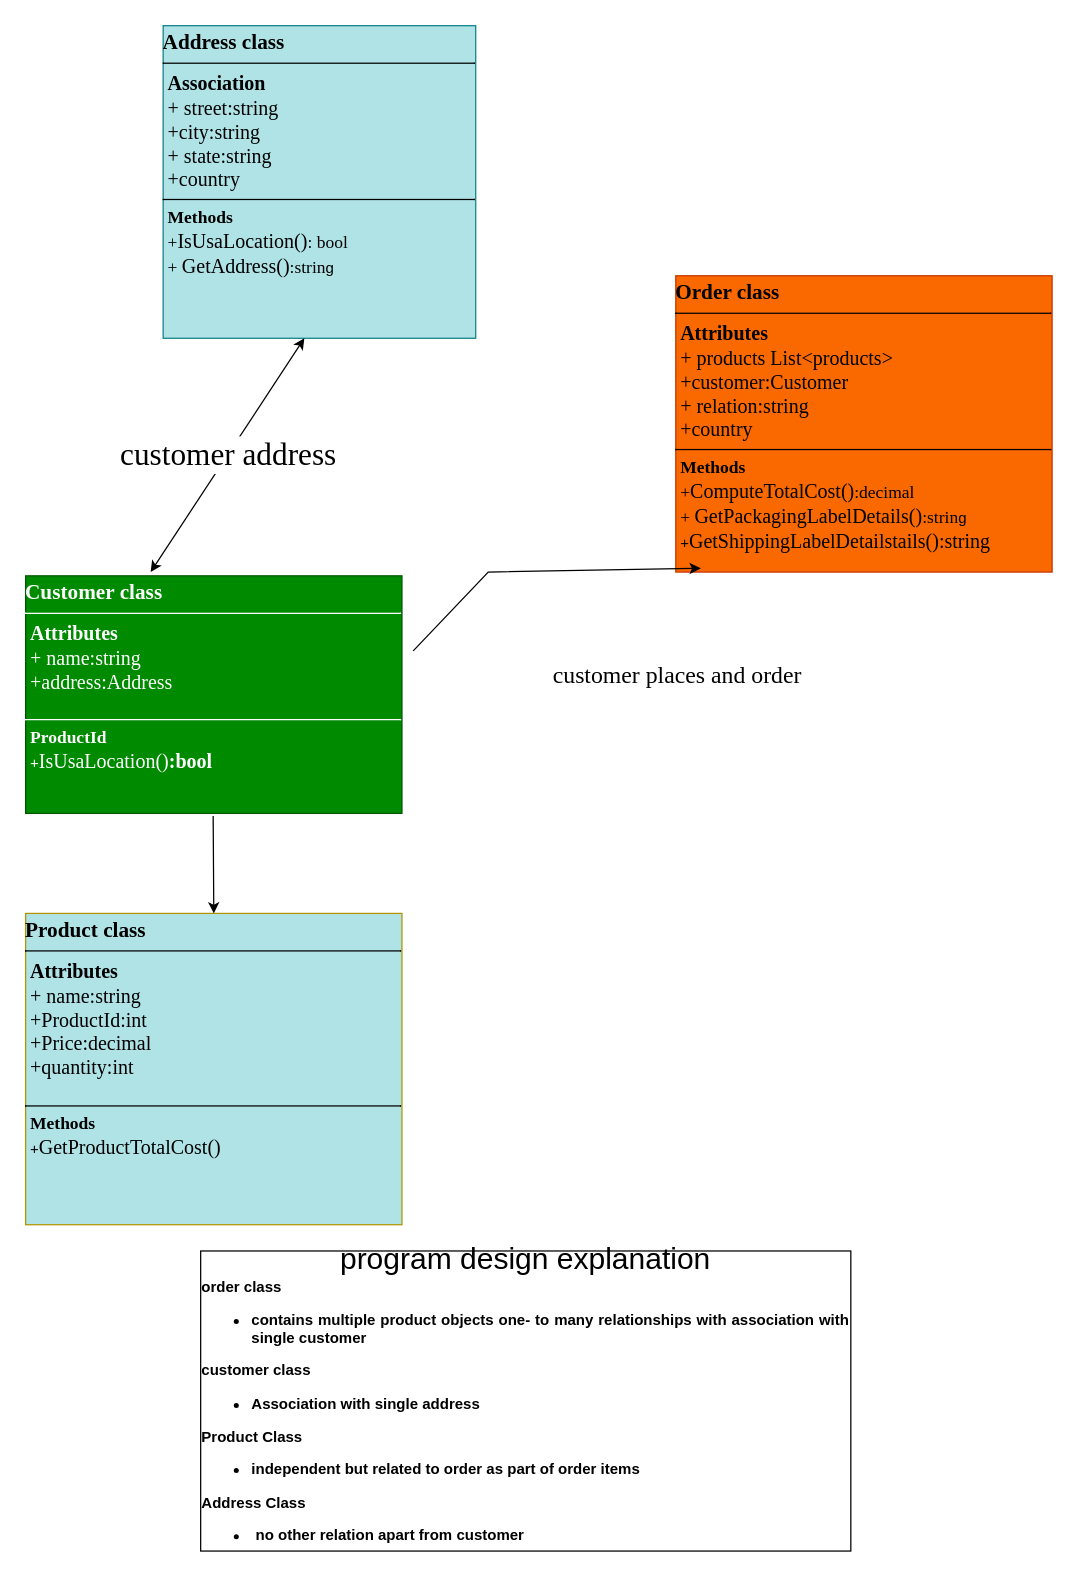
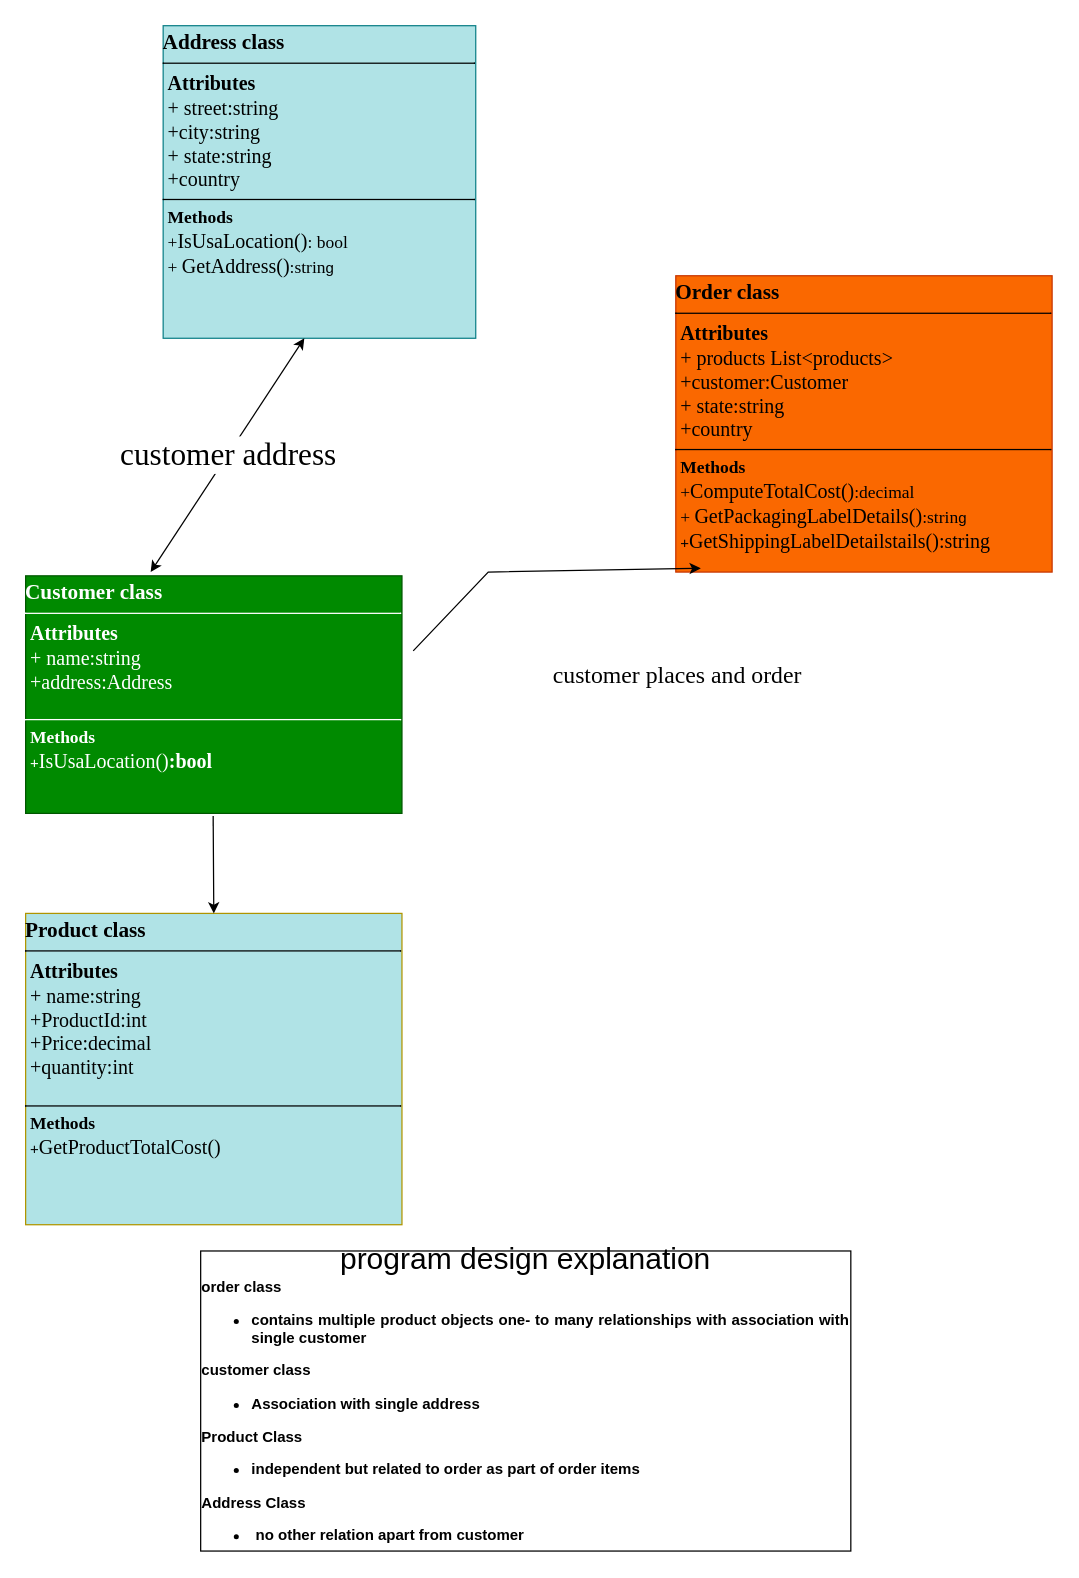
node "Address class Association + street:string +city:string + state:string +country Methods +IsUsaLocation(): bool + GetAddress():string": label "Address class Association + street:string +city:string + state:string +country Methods +IsUsaLocation(): bool + GetAddress():string" -> "Address class Attributes + street:string +city:string + state:string +country Methods +IsUsaLocation(): bool + GetAddress():string"
node "Order class Attributes + products List<products> +customer:Customer + relation:string +country Methods +ComputeTotalCost():decimal + GetPackagingLabelDetails():string +GetShippingLabelDetailstails():string": label "Order class Attributes + products List<products> +customer:Customer + relation:string +country Methods +ComputeTotalCost():decimal + GetPackagingLabelDetails():string +GetShippingLabelDetailstails():string" -> "Order class Attributes + products List<products> +customer:Customer + state:string +country Methods +ComputeTotalCost():decimal + GetPackagingLabelDetails():string +GetShippingLabelDetailstails():string"
node "Customer class Attributes + name:string +address:Address ProductId +IsUsaLocation():bool": label "Customer class Attributes + name:string +address:Address ProductId +IsUsaLocation():bool" -> "Customer class Attributes + name:string +address:Address Methods +IsUsaLocation():bool"
